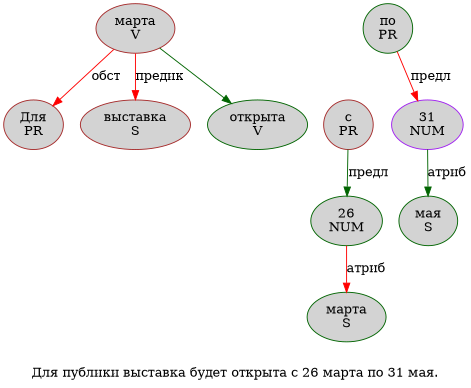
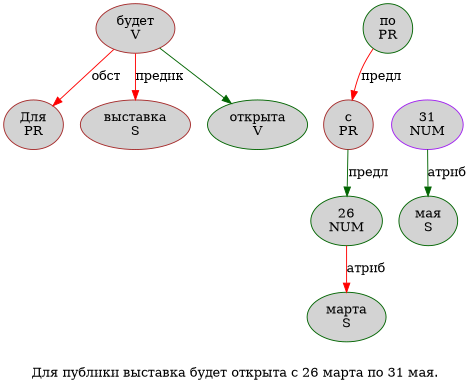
node "марта V": label "марта V" -> "будет V"
edge "по PR" -> "31 NUM": now "по PR" -> "с PR"
